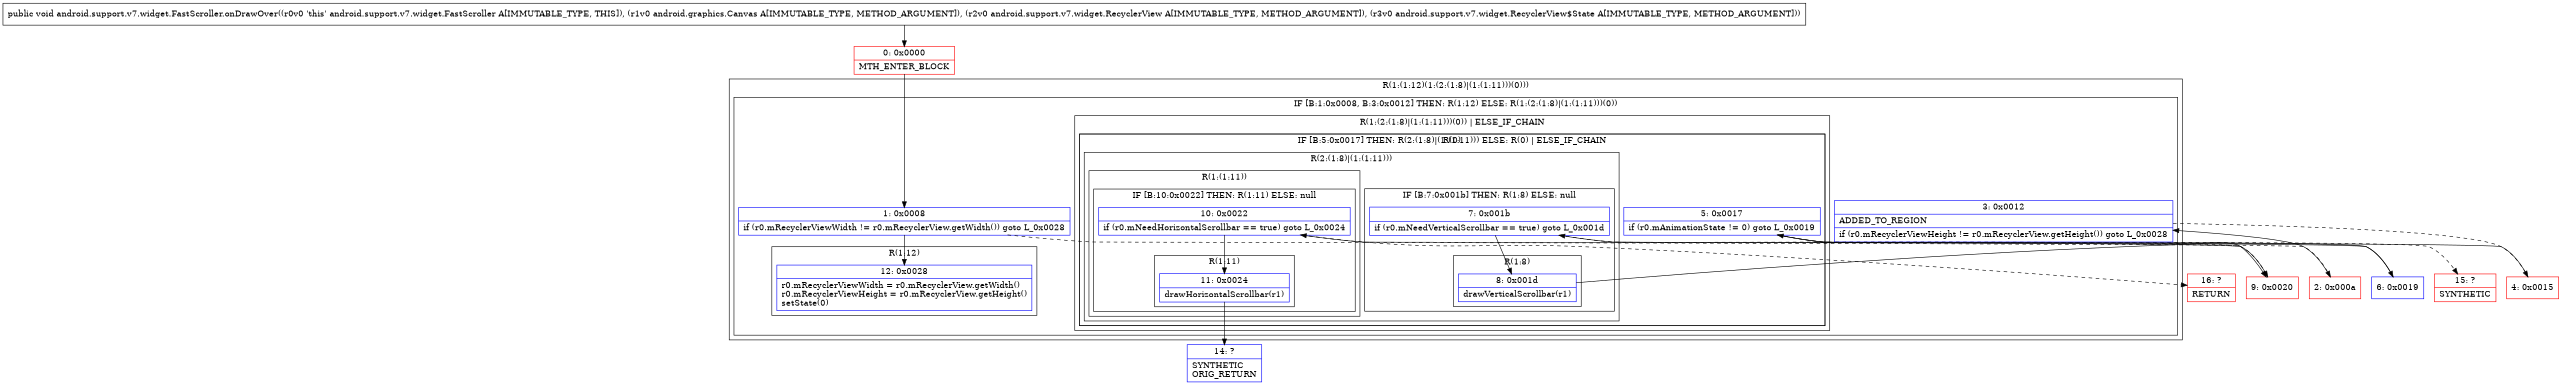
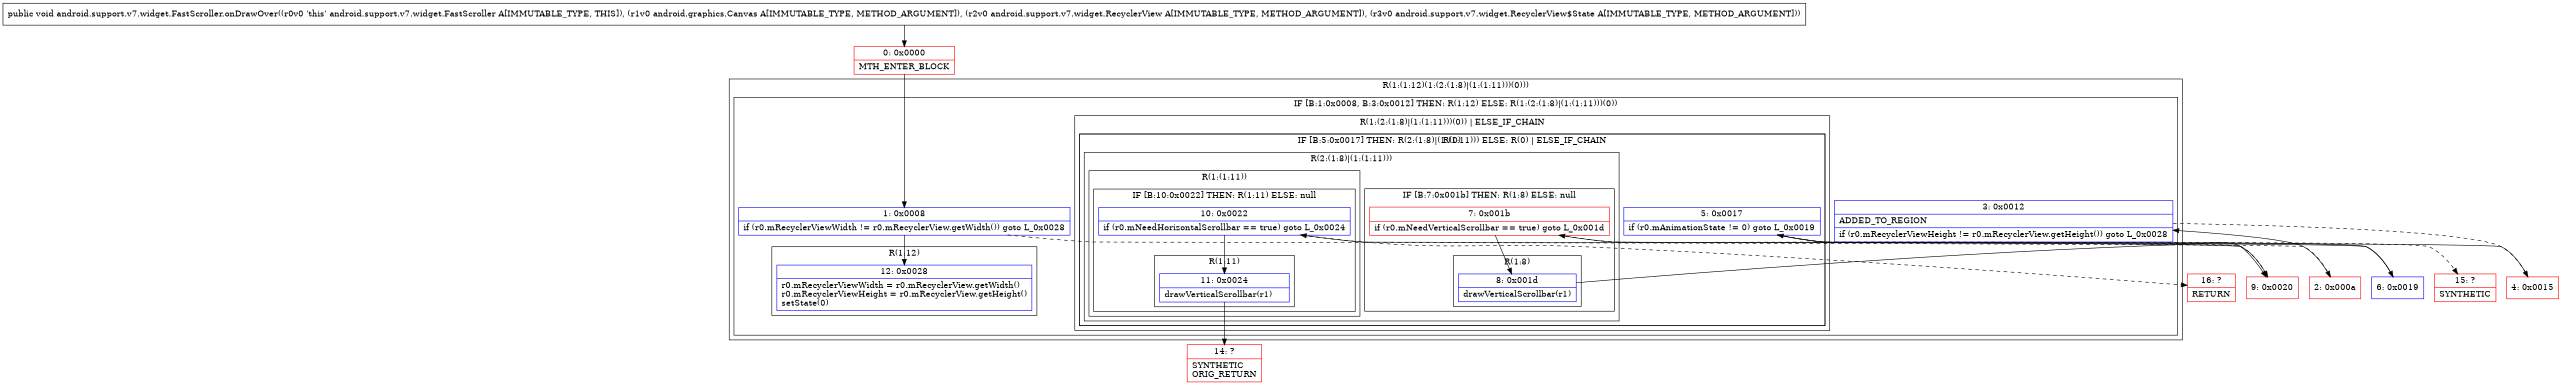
node "7: 0x001b": color blue -> red
node "11: 0x0024": text "drawHorizontalScrollbar(r1)" -> "drawVerticalScrollbar(r1)"
node "14: ?": color blue -> red
